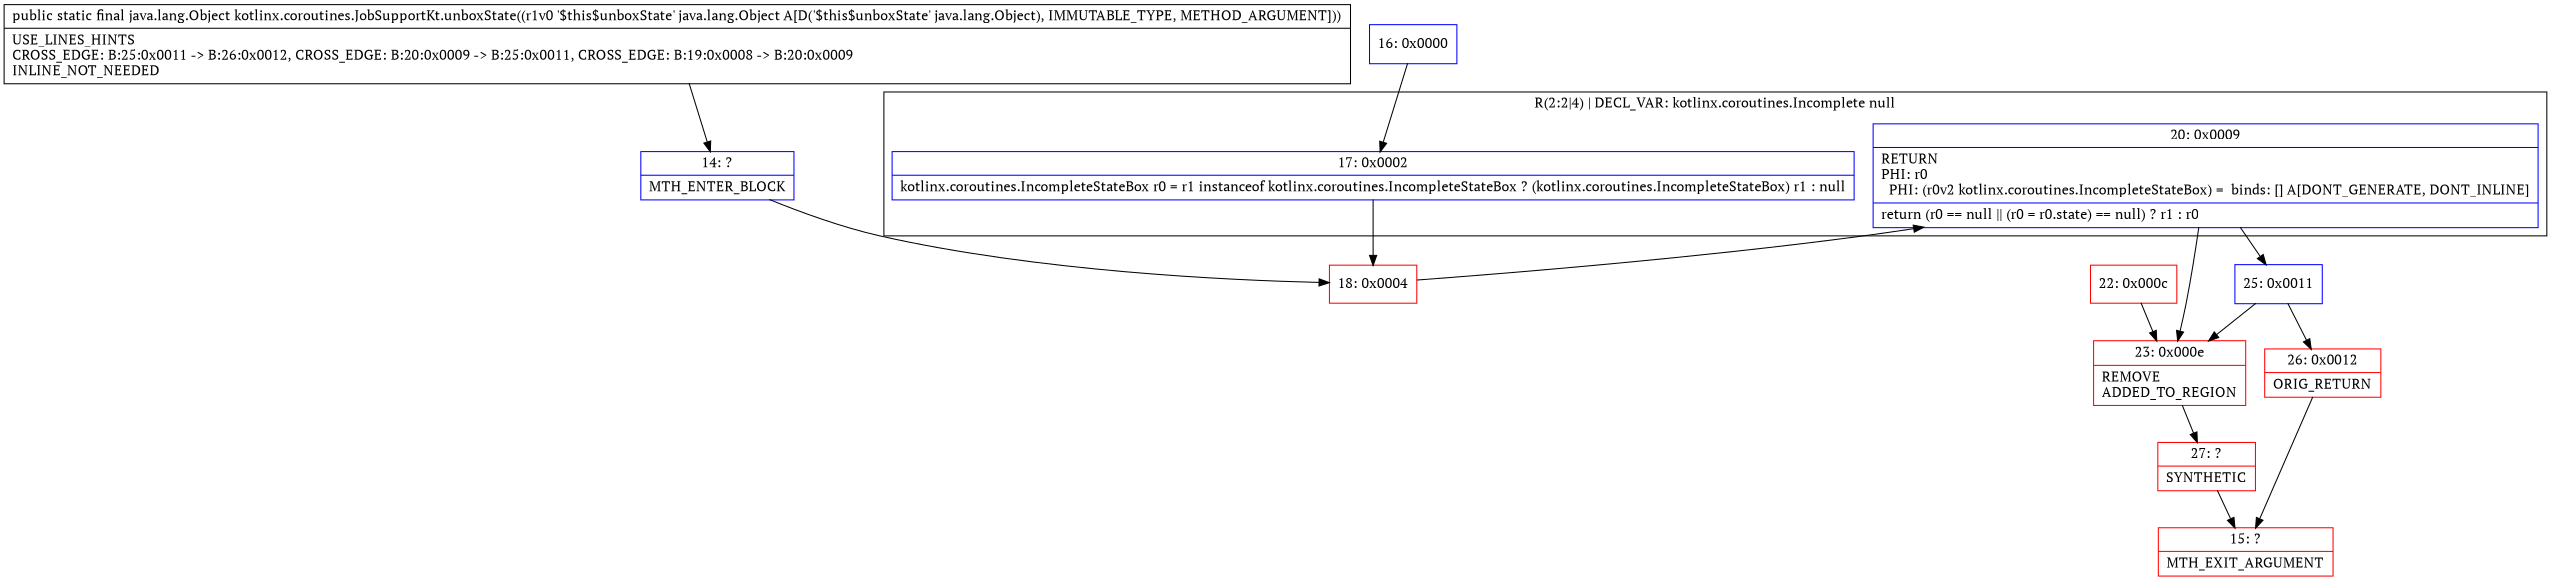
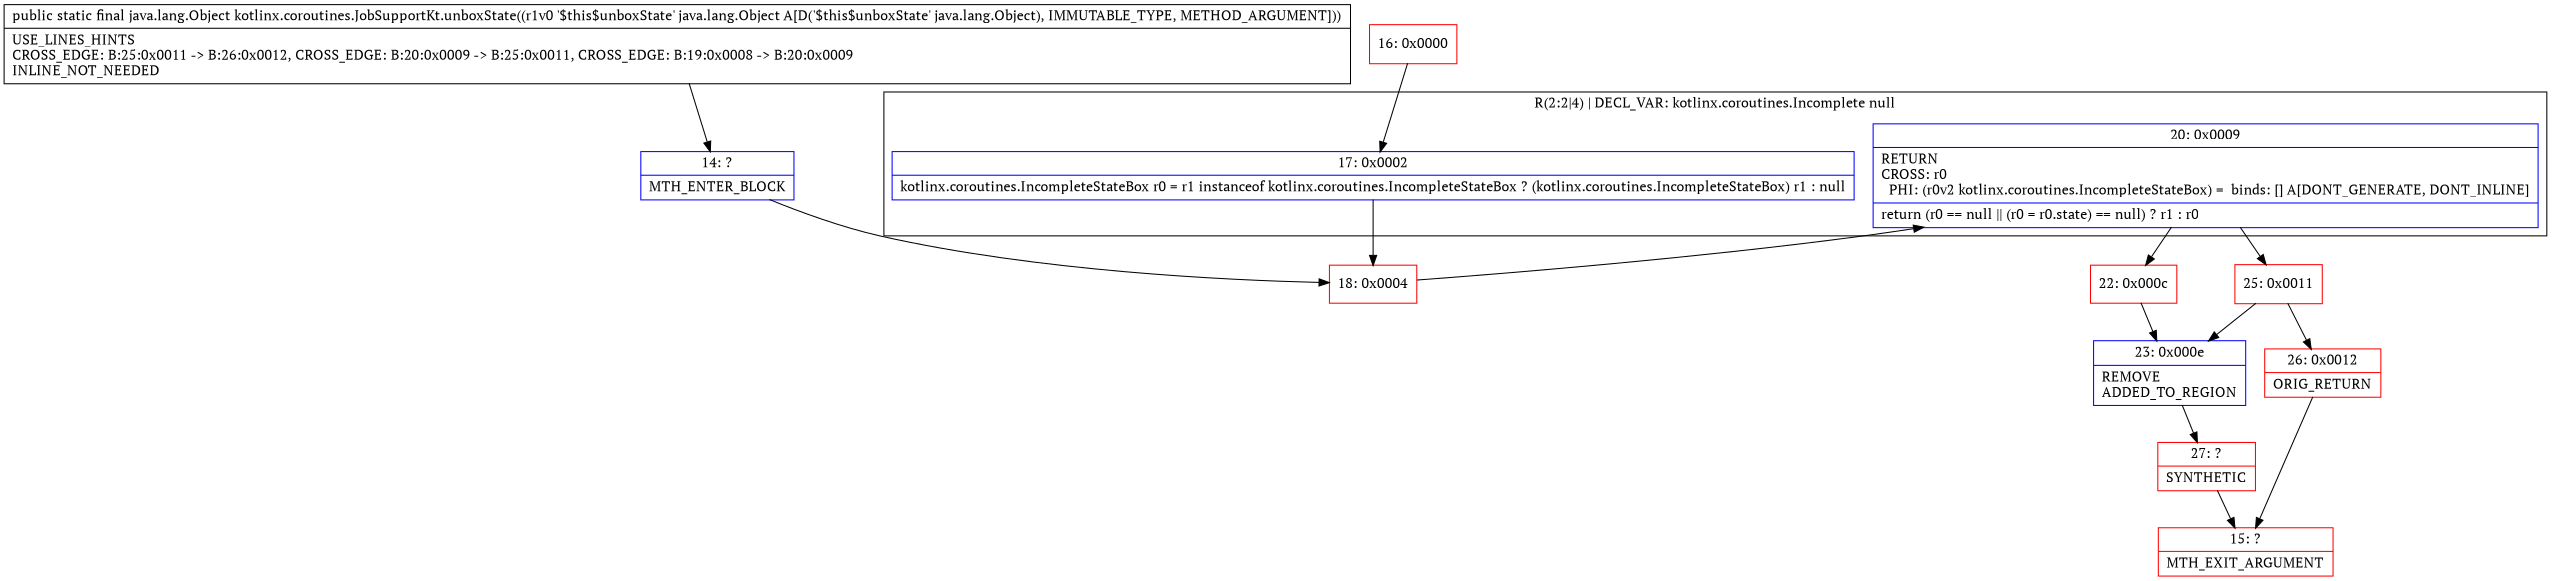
node "16: 0x0000": color blue -> red
node "20: 0x0009": text "PHI: r0" -> "CROSS: r0"
edge "20: 0x0009" -> "23: 0x000e": now "20: 0x0009" -> "22: 0x000c"
node "25: 0x0011": color blue -> red
node "23: 0x000e": color red -> blue
